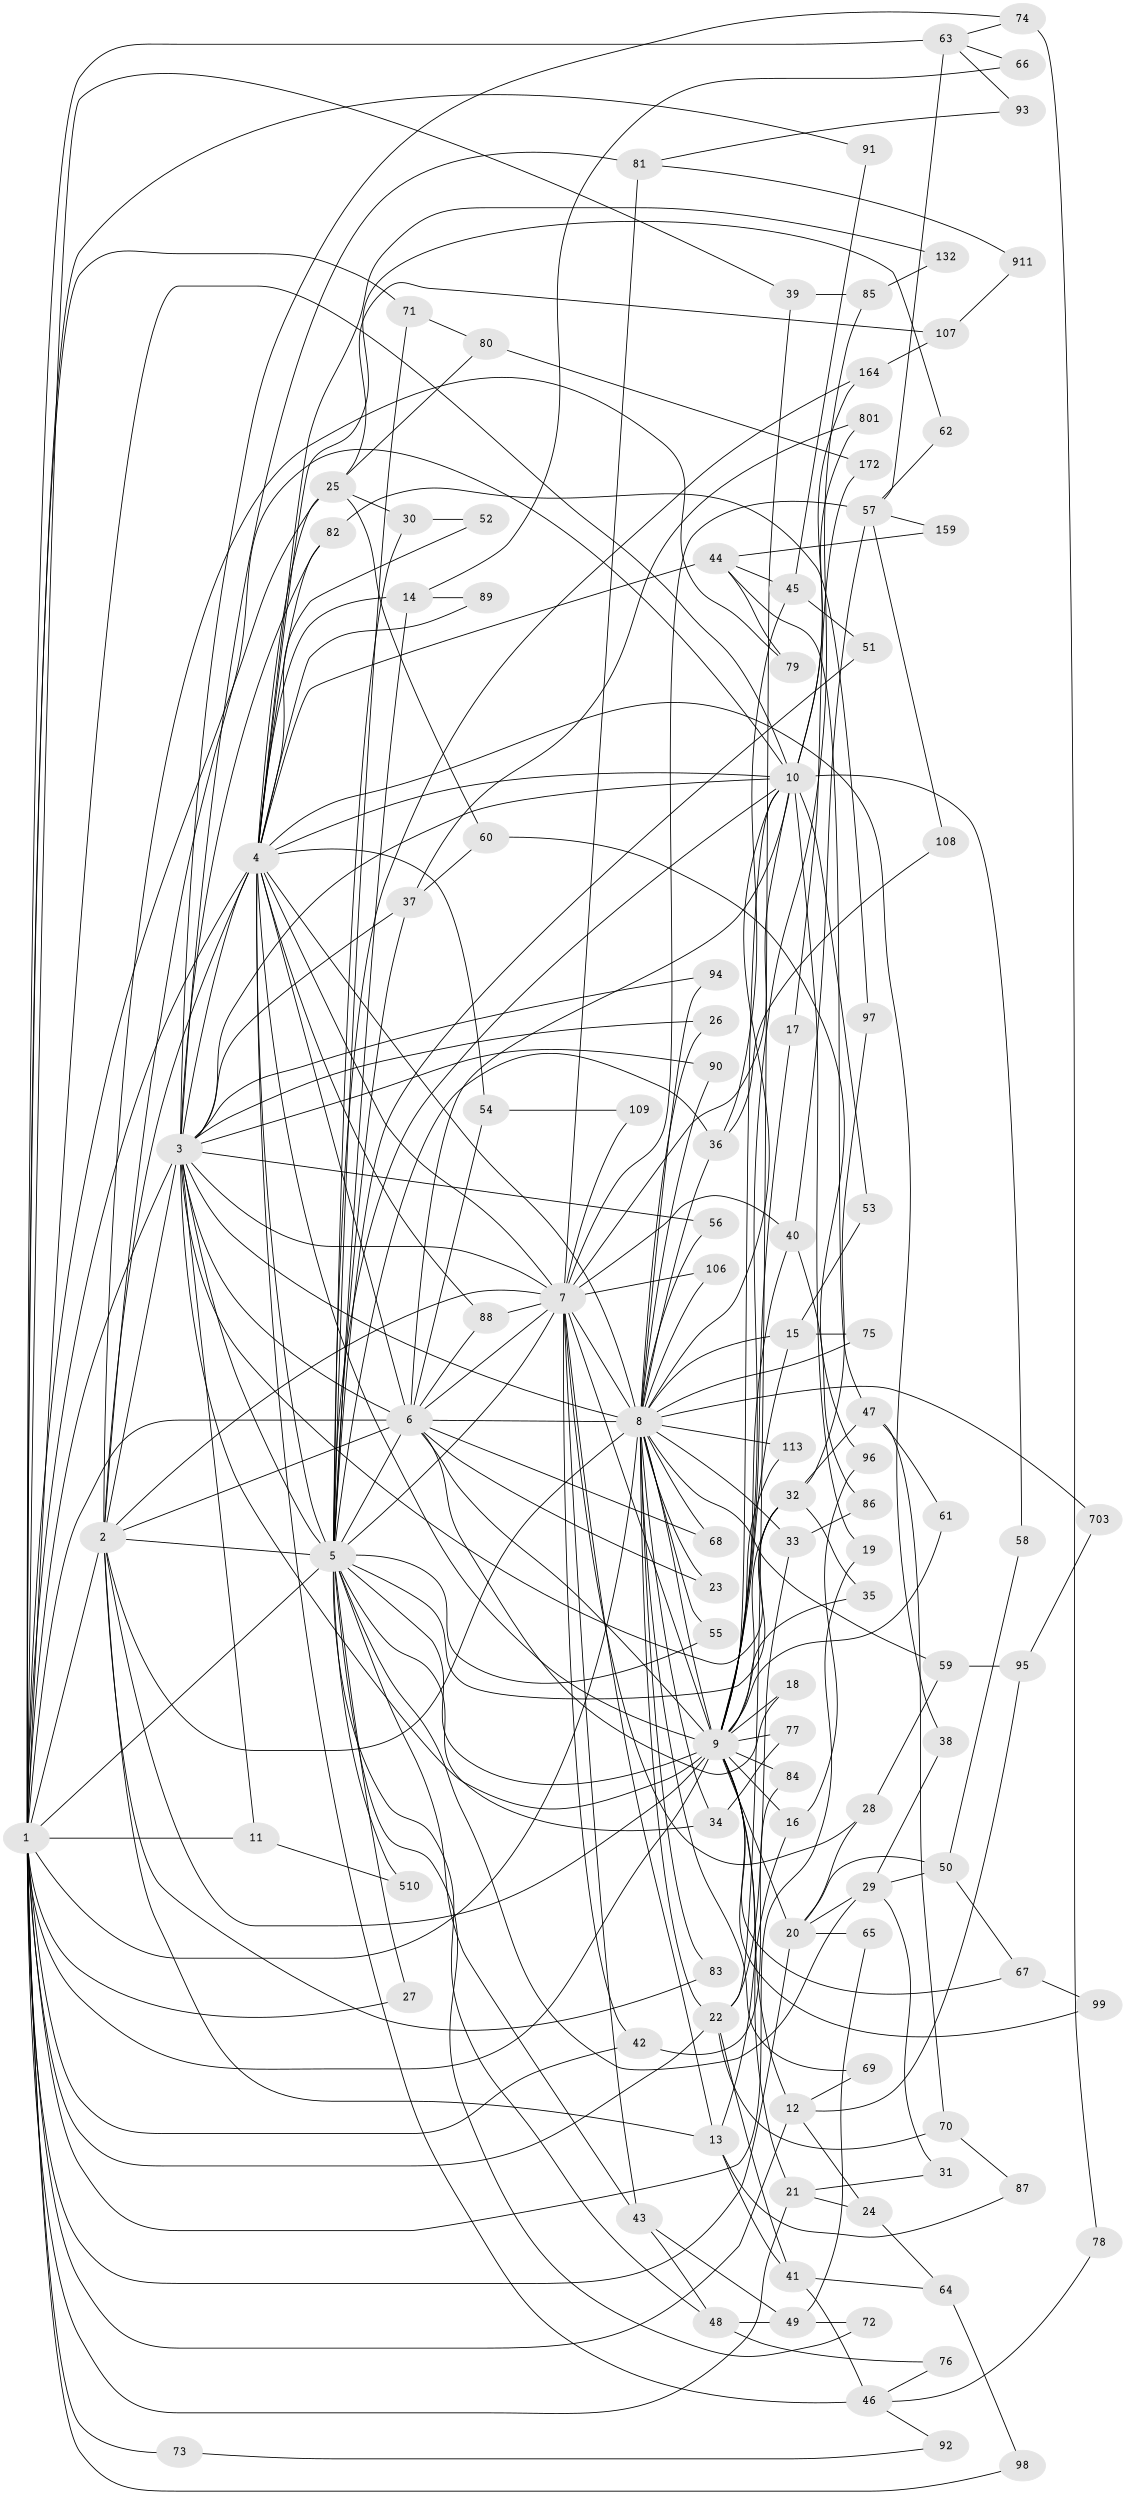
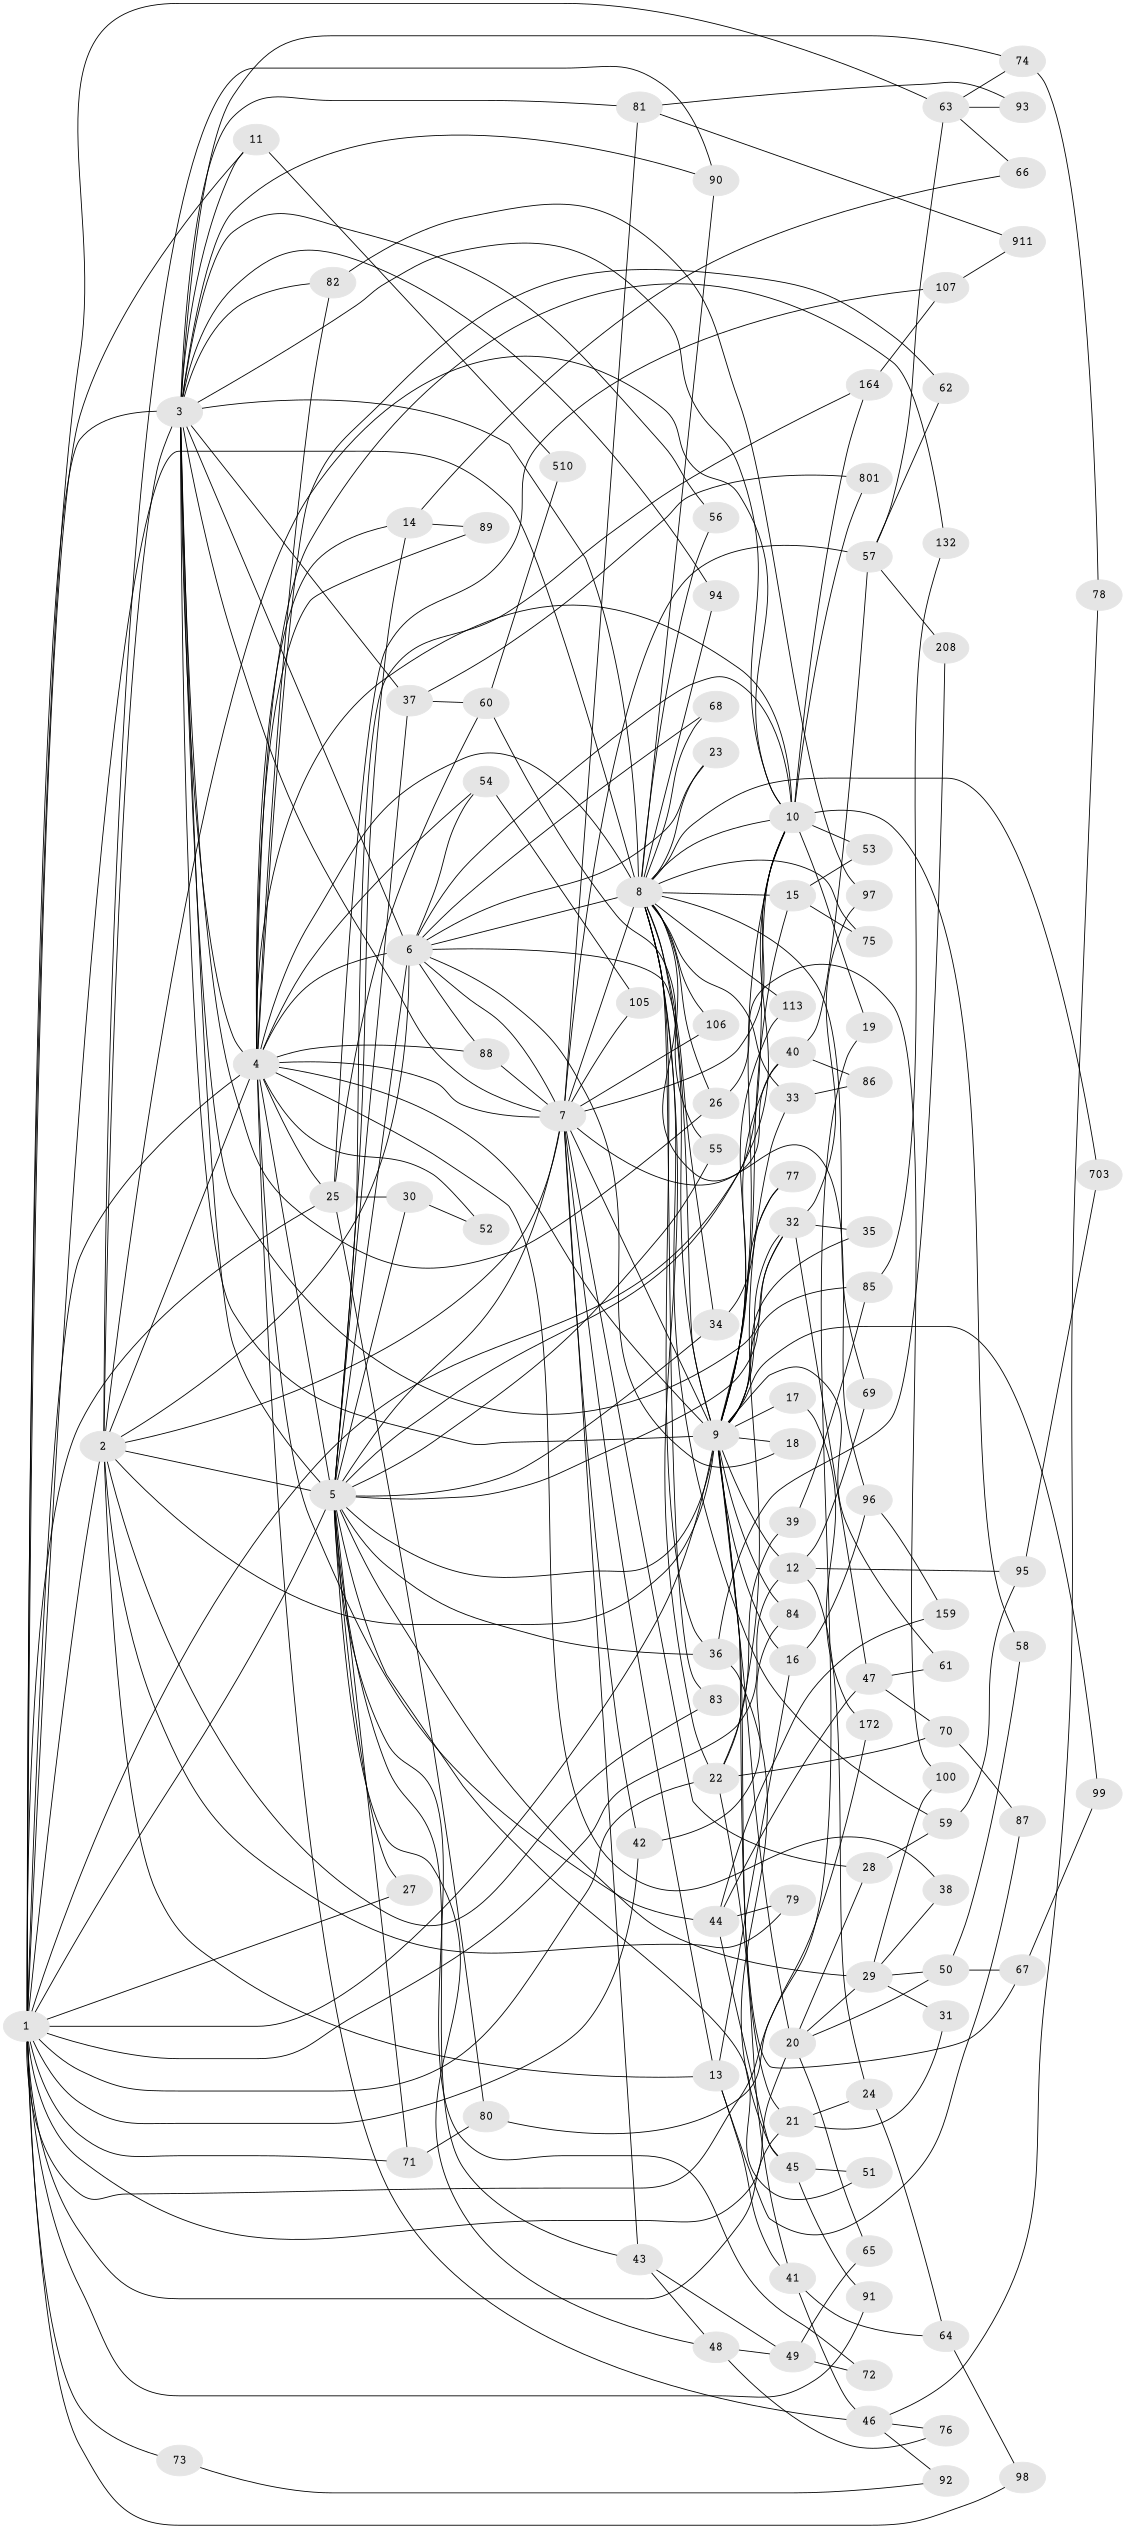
edge "57" -- "159": now "96" -- "159"
edge "39" -- "1": removed
node "108": label "108" -> "208"
node "109": label "109" -> "105"
edge "6" -- "1": removed
edge "5" -- "510": now "60" -- "510"
edge "8" -- "2": now "90" -- "2"
node "100": added
